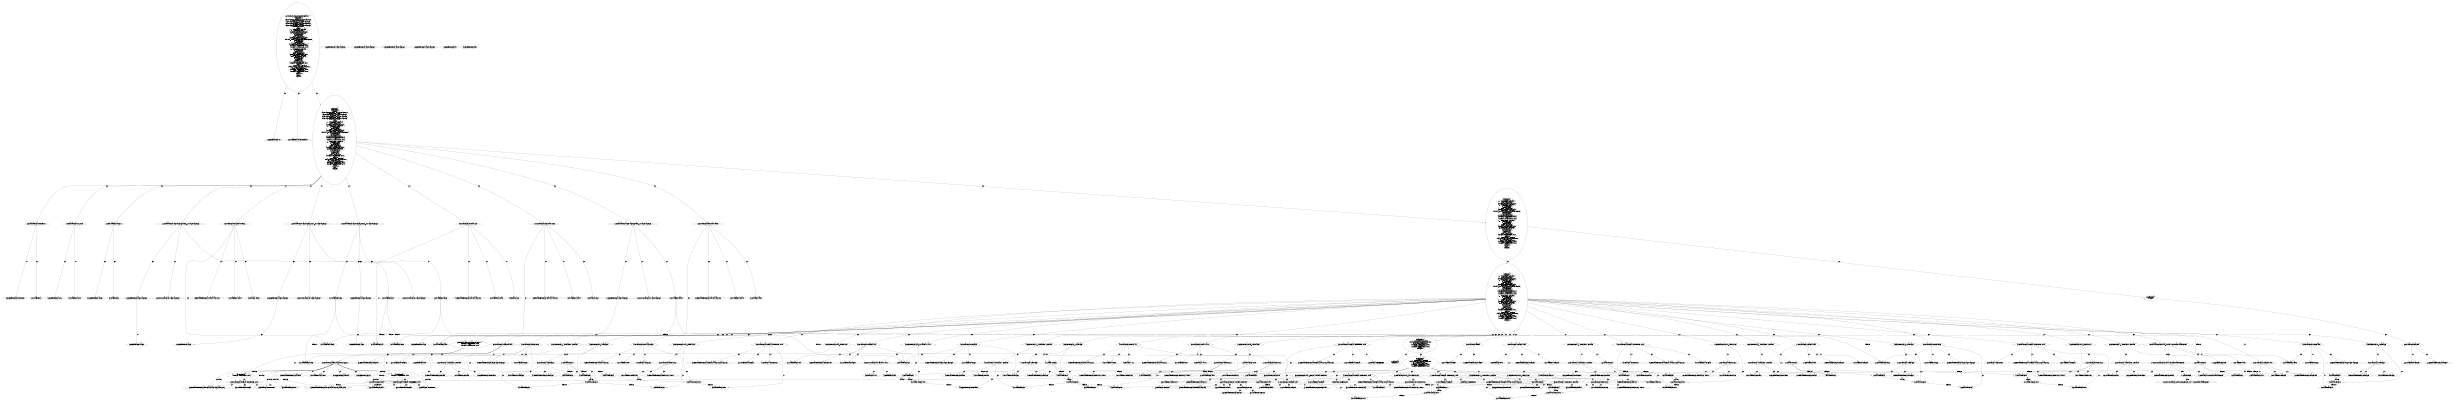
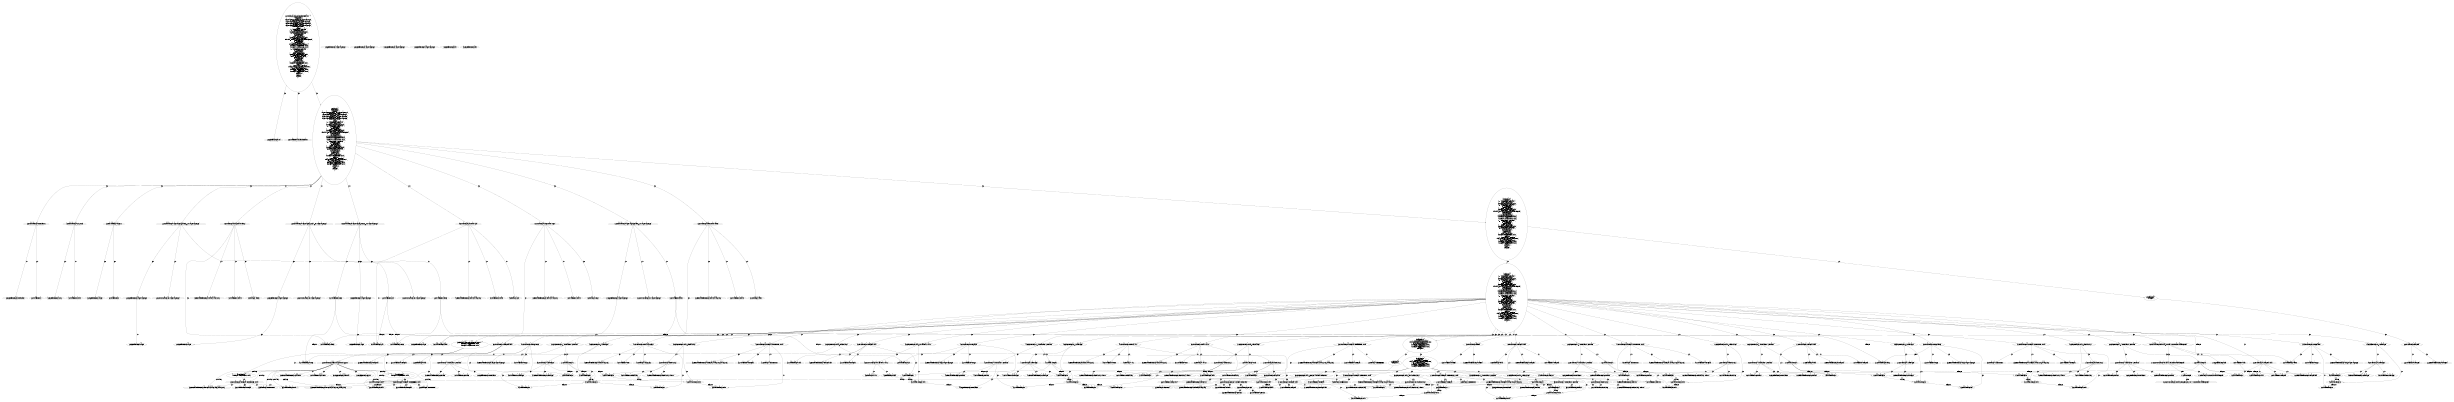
edge "23:CtInvocationImpl@m.setType(identity)" -> "23:CtVariableReadImpl@identity": label "AST" -> "Action"
node "58:CtFieldReadImpl@results = mirrorSelectionString(s)": label "58:CtFieldReadImpl@results = mirrorSelectionString(s)" -> "58:CtAssignmentImpl@results = mirrorSelectionString(s)"
